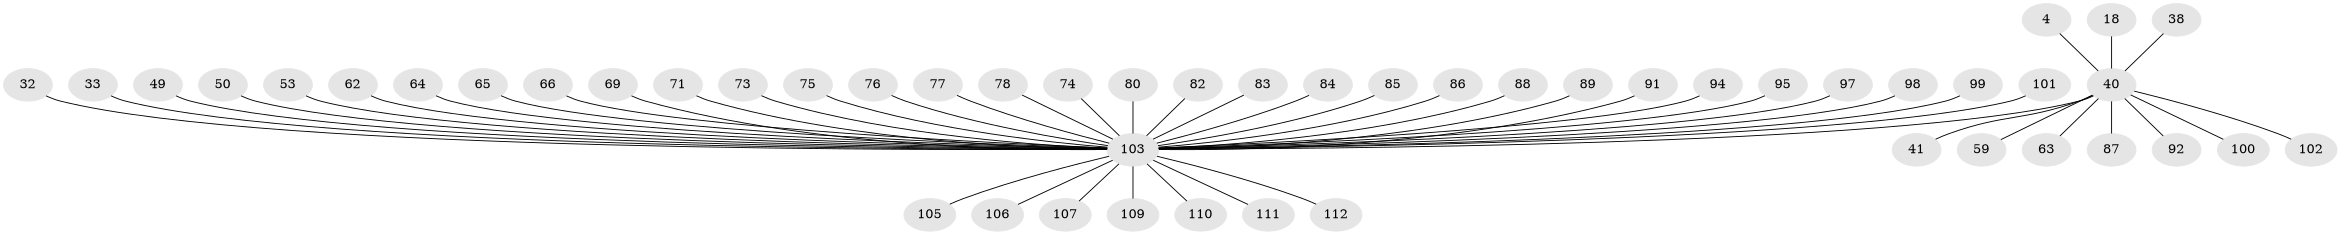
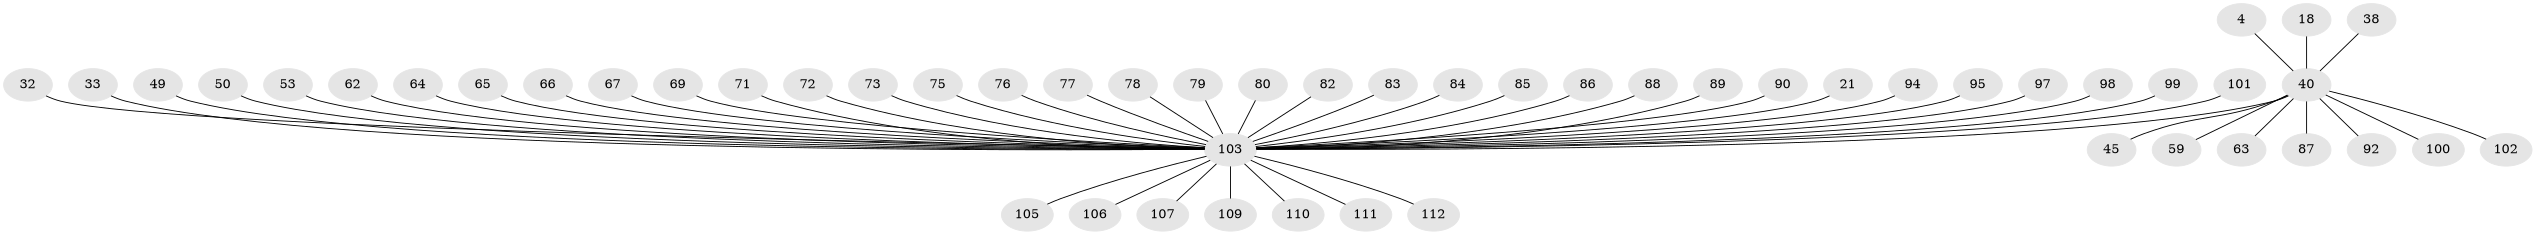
node "67": added
node "72": added
node "74": label "74" -> "79"
node "91": label "91" -> "21"
node "90": added
node "41": label "41" -> "45"
